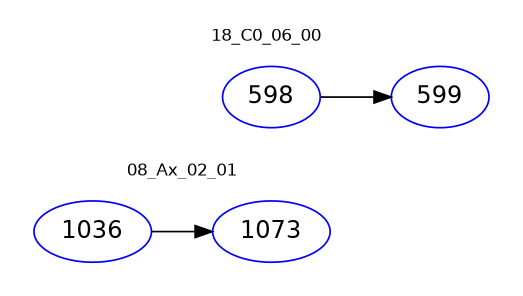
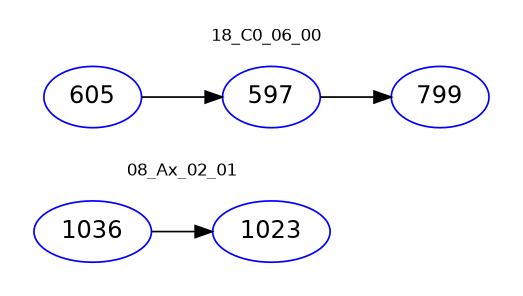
node "605": added
node "598": label "598" -> "597"
node "599": label "599" -> "799"
node "1073": label "1073" -> "1023"
